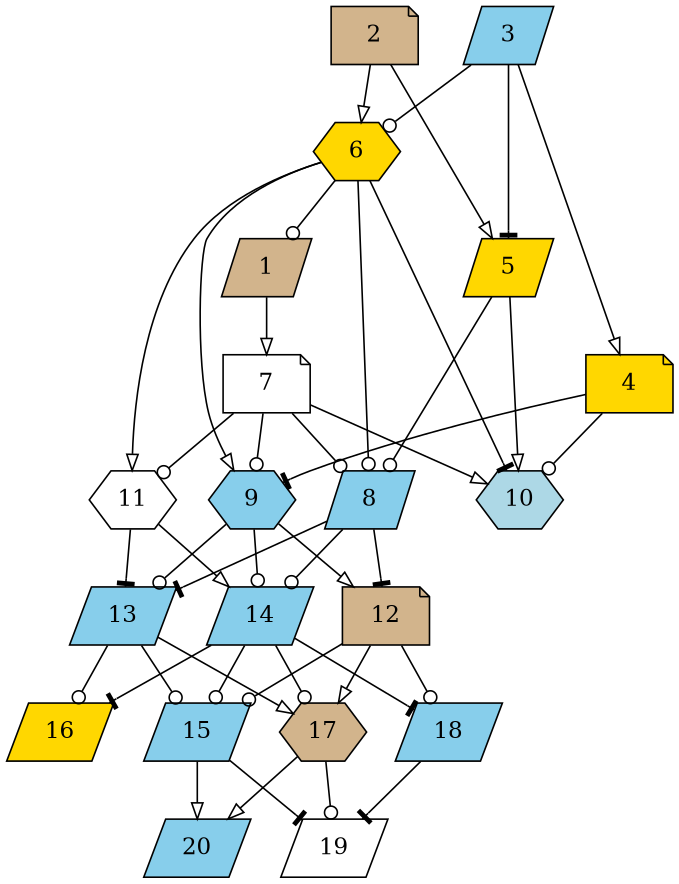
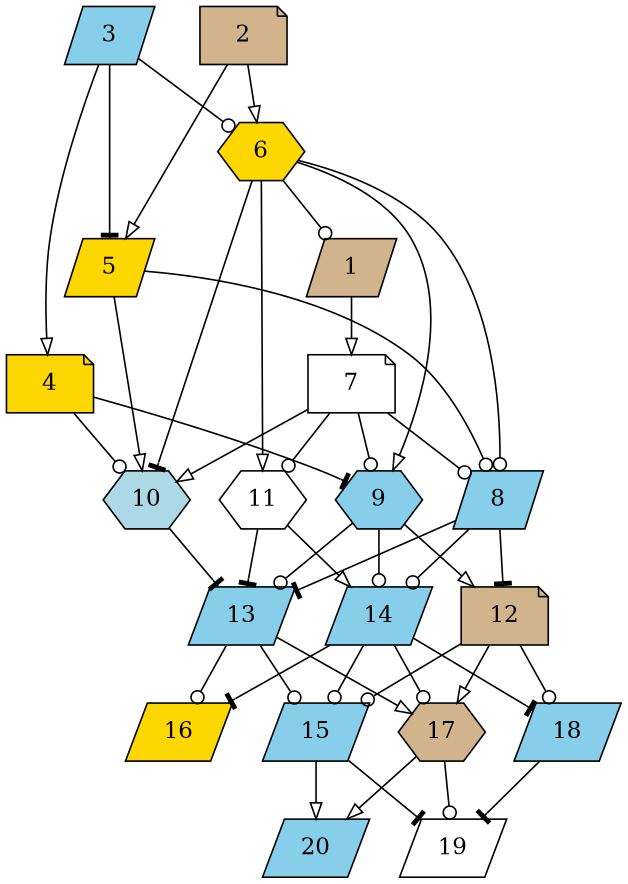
edge "10" -> "13": added
